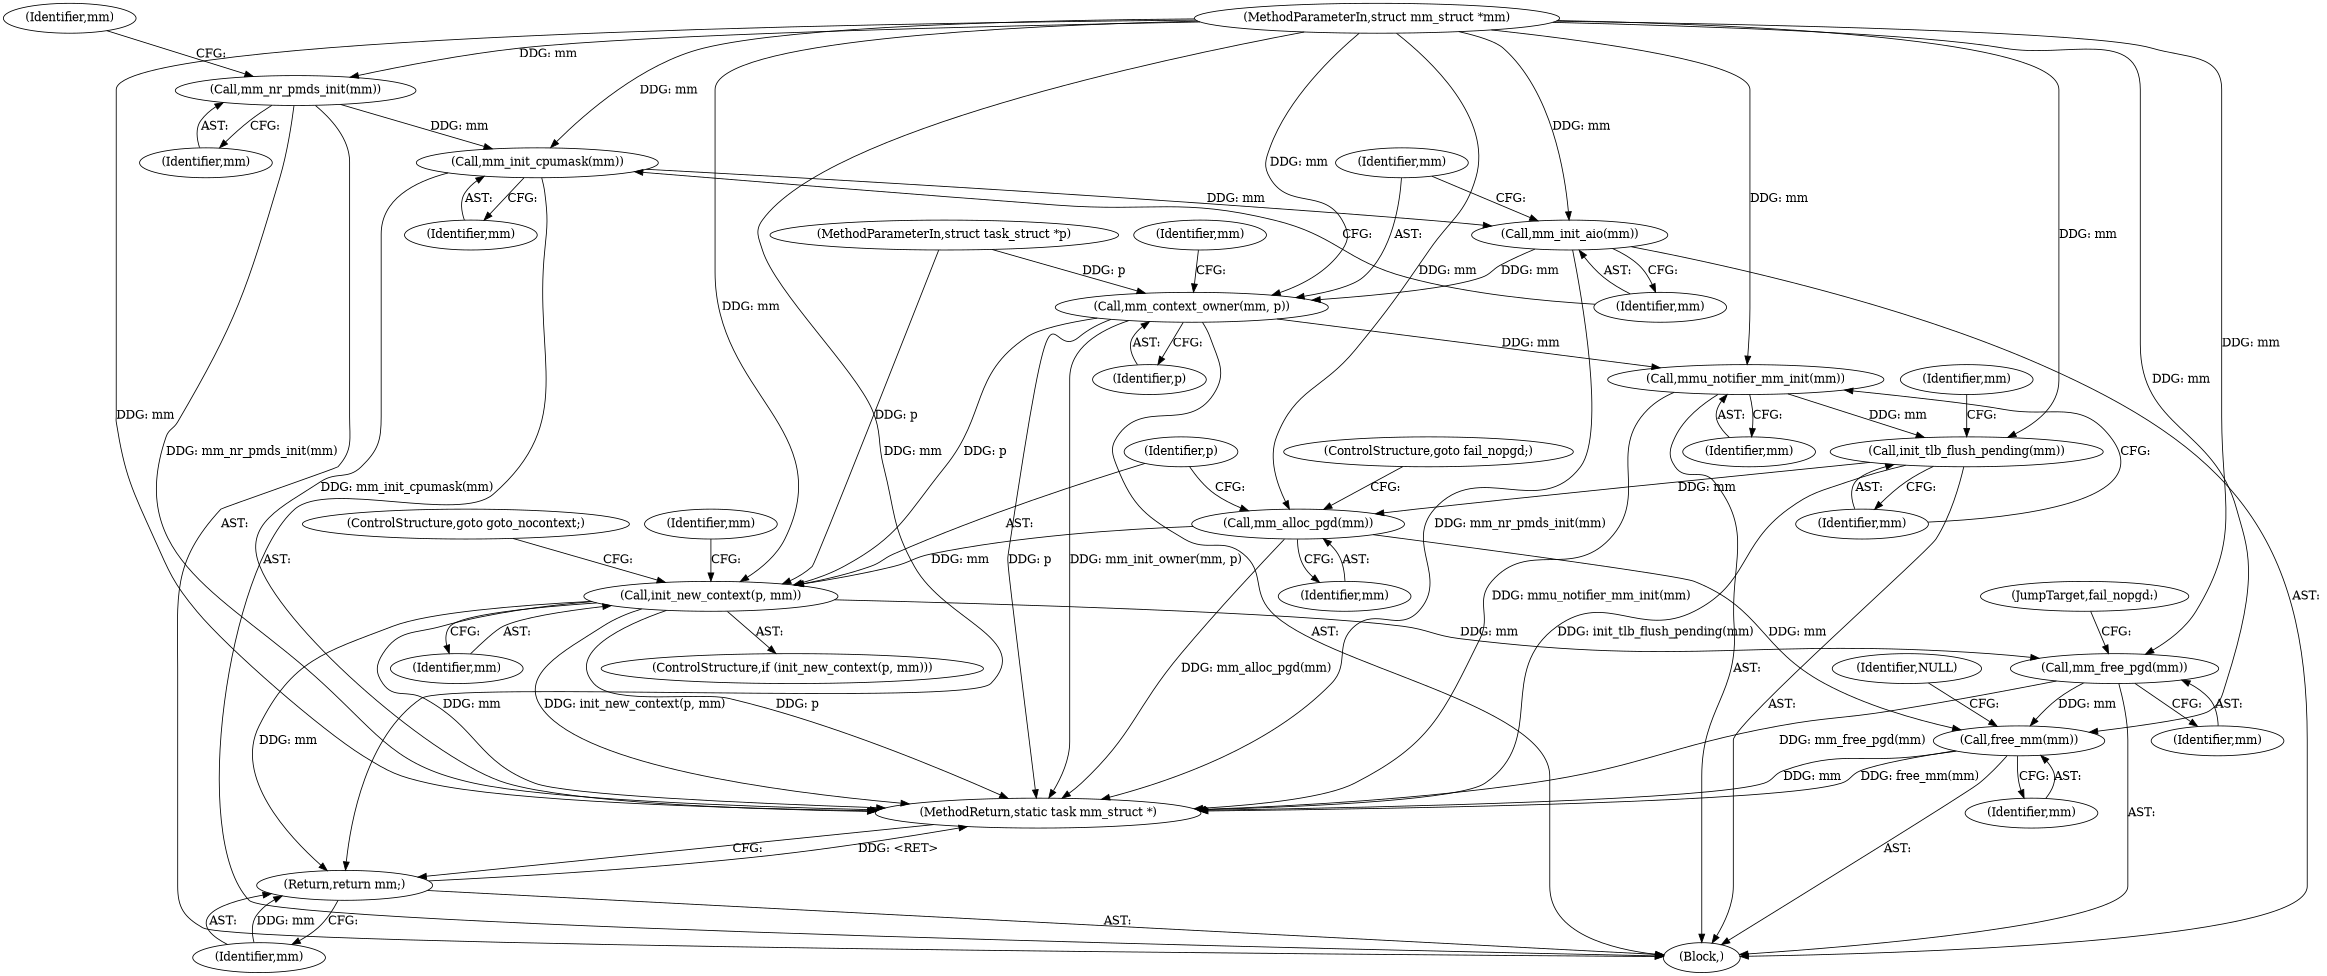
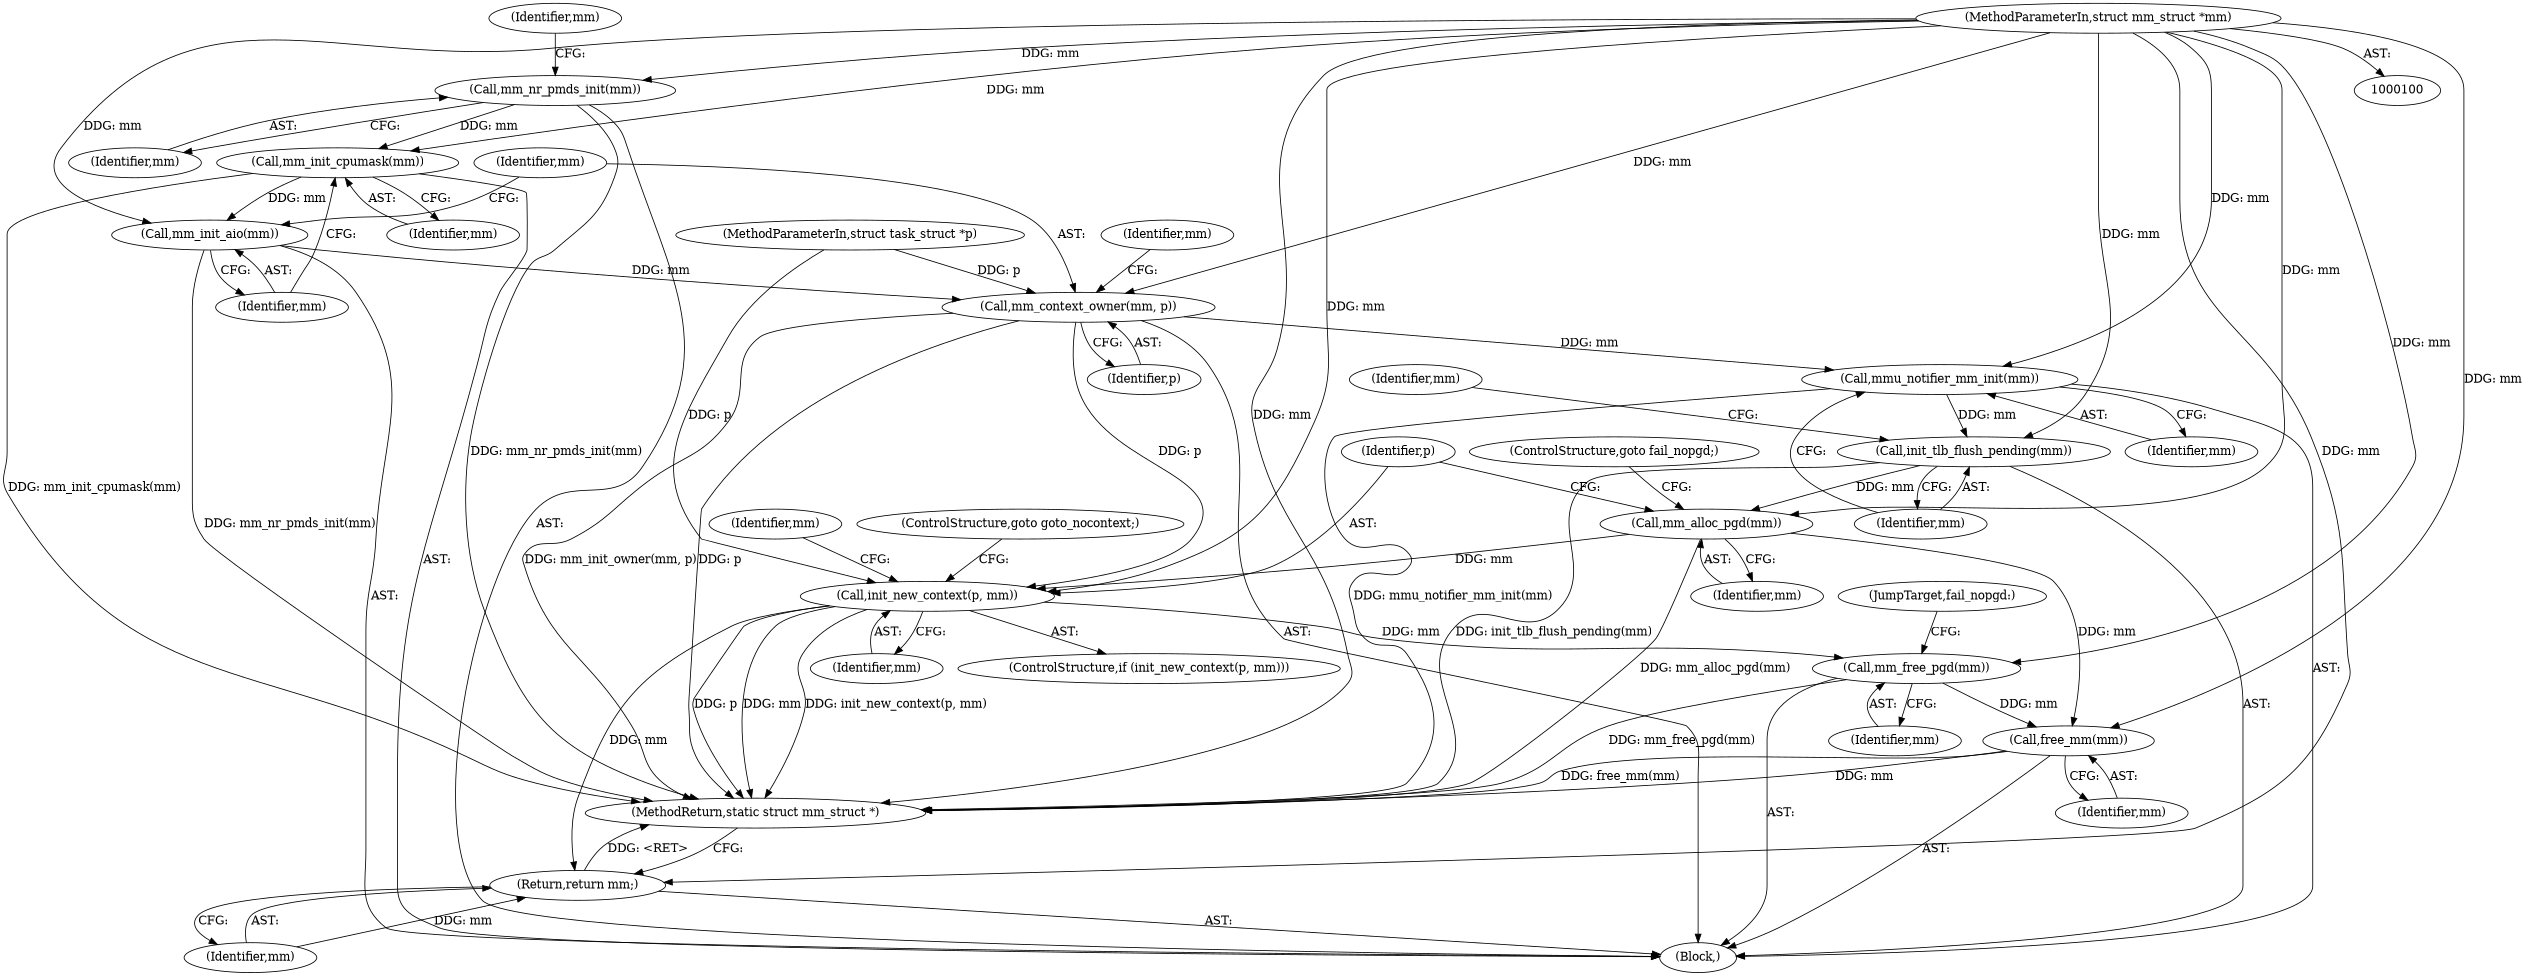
node "1000100": added
node "(Identifier,NULL)": removed
node "(MethodReturn,static task mm_struct *)": label "(MethodReturn,static task mm_struct *)" -> "(MethodReturn,static struct mm_struct *)"
